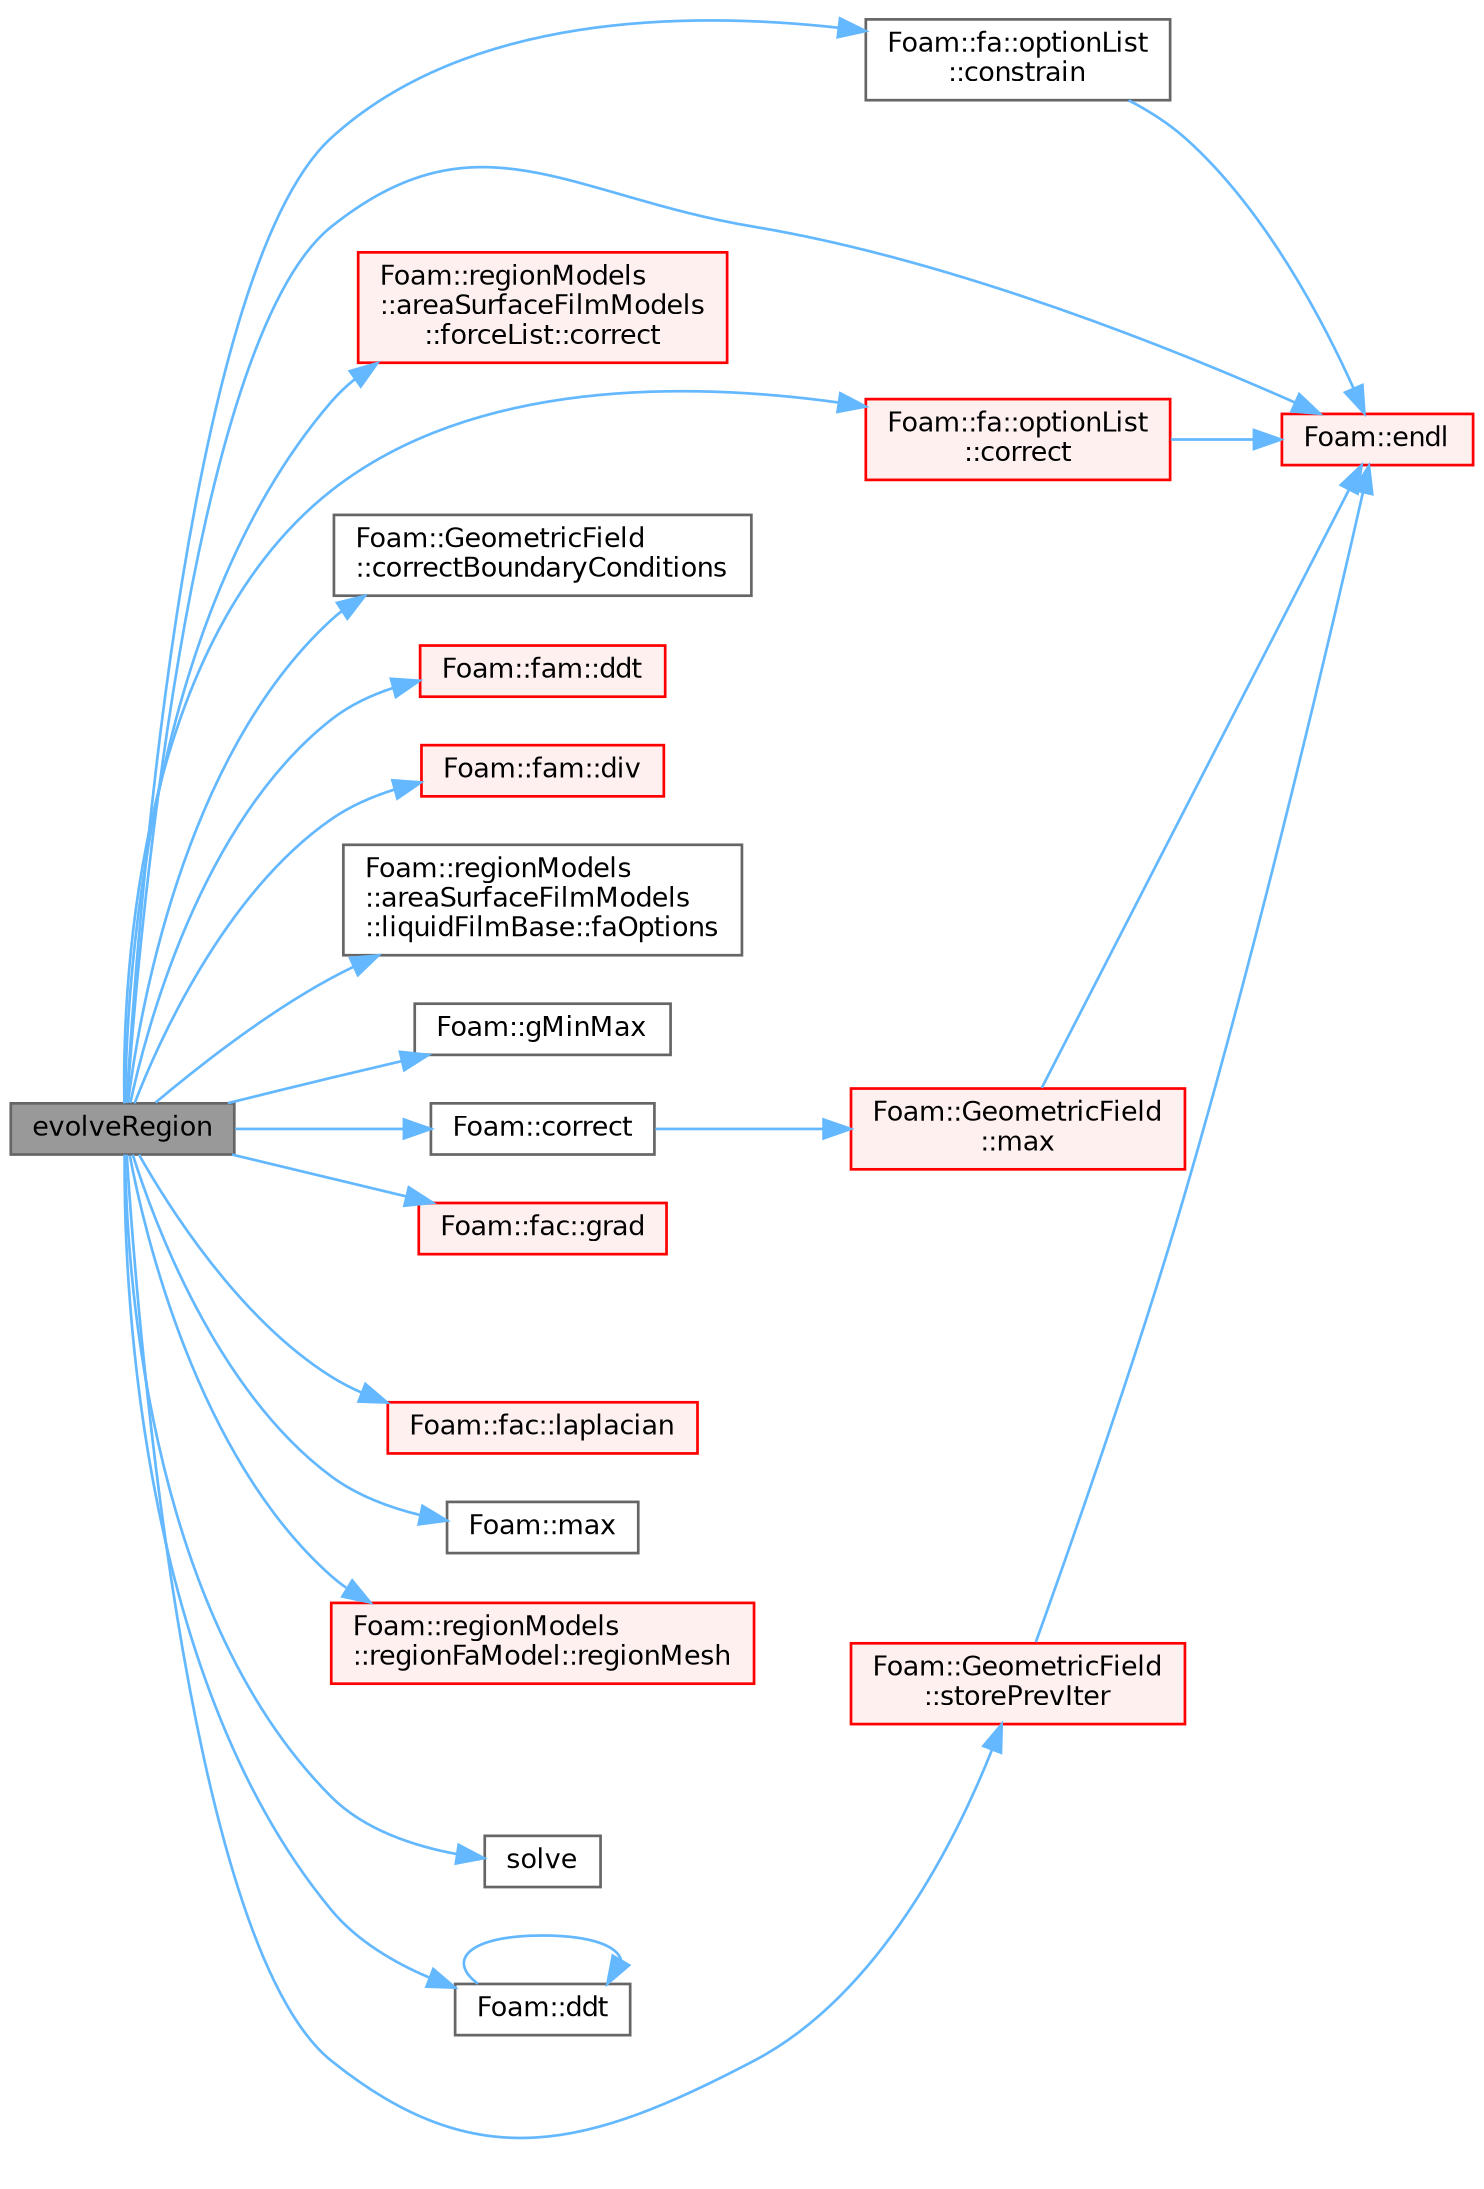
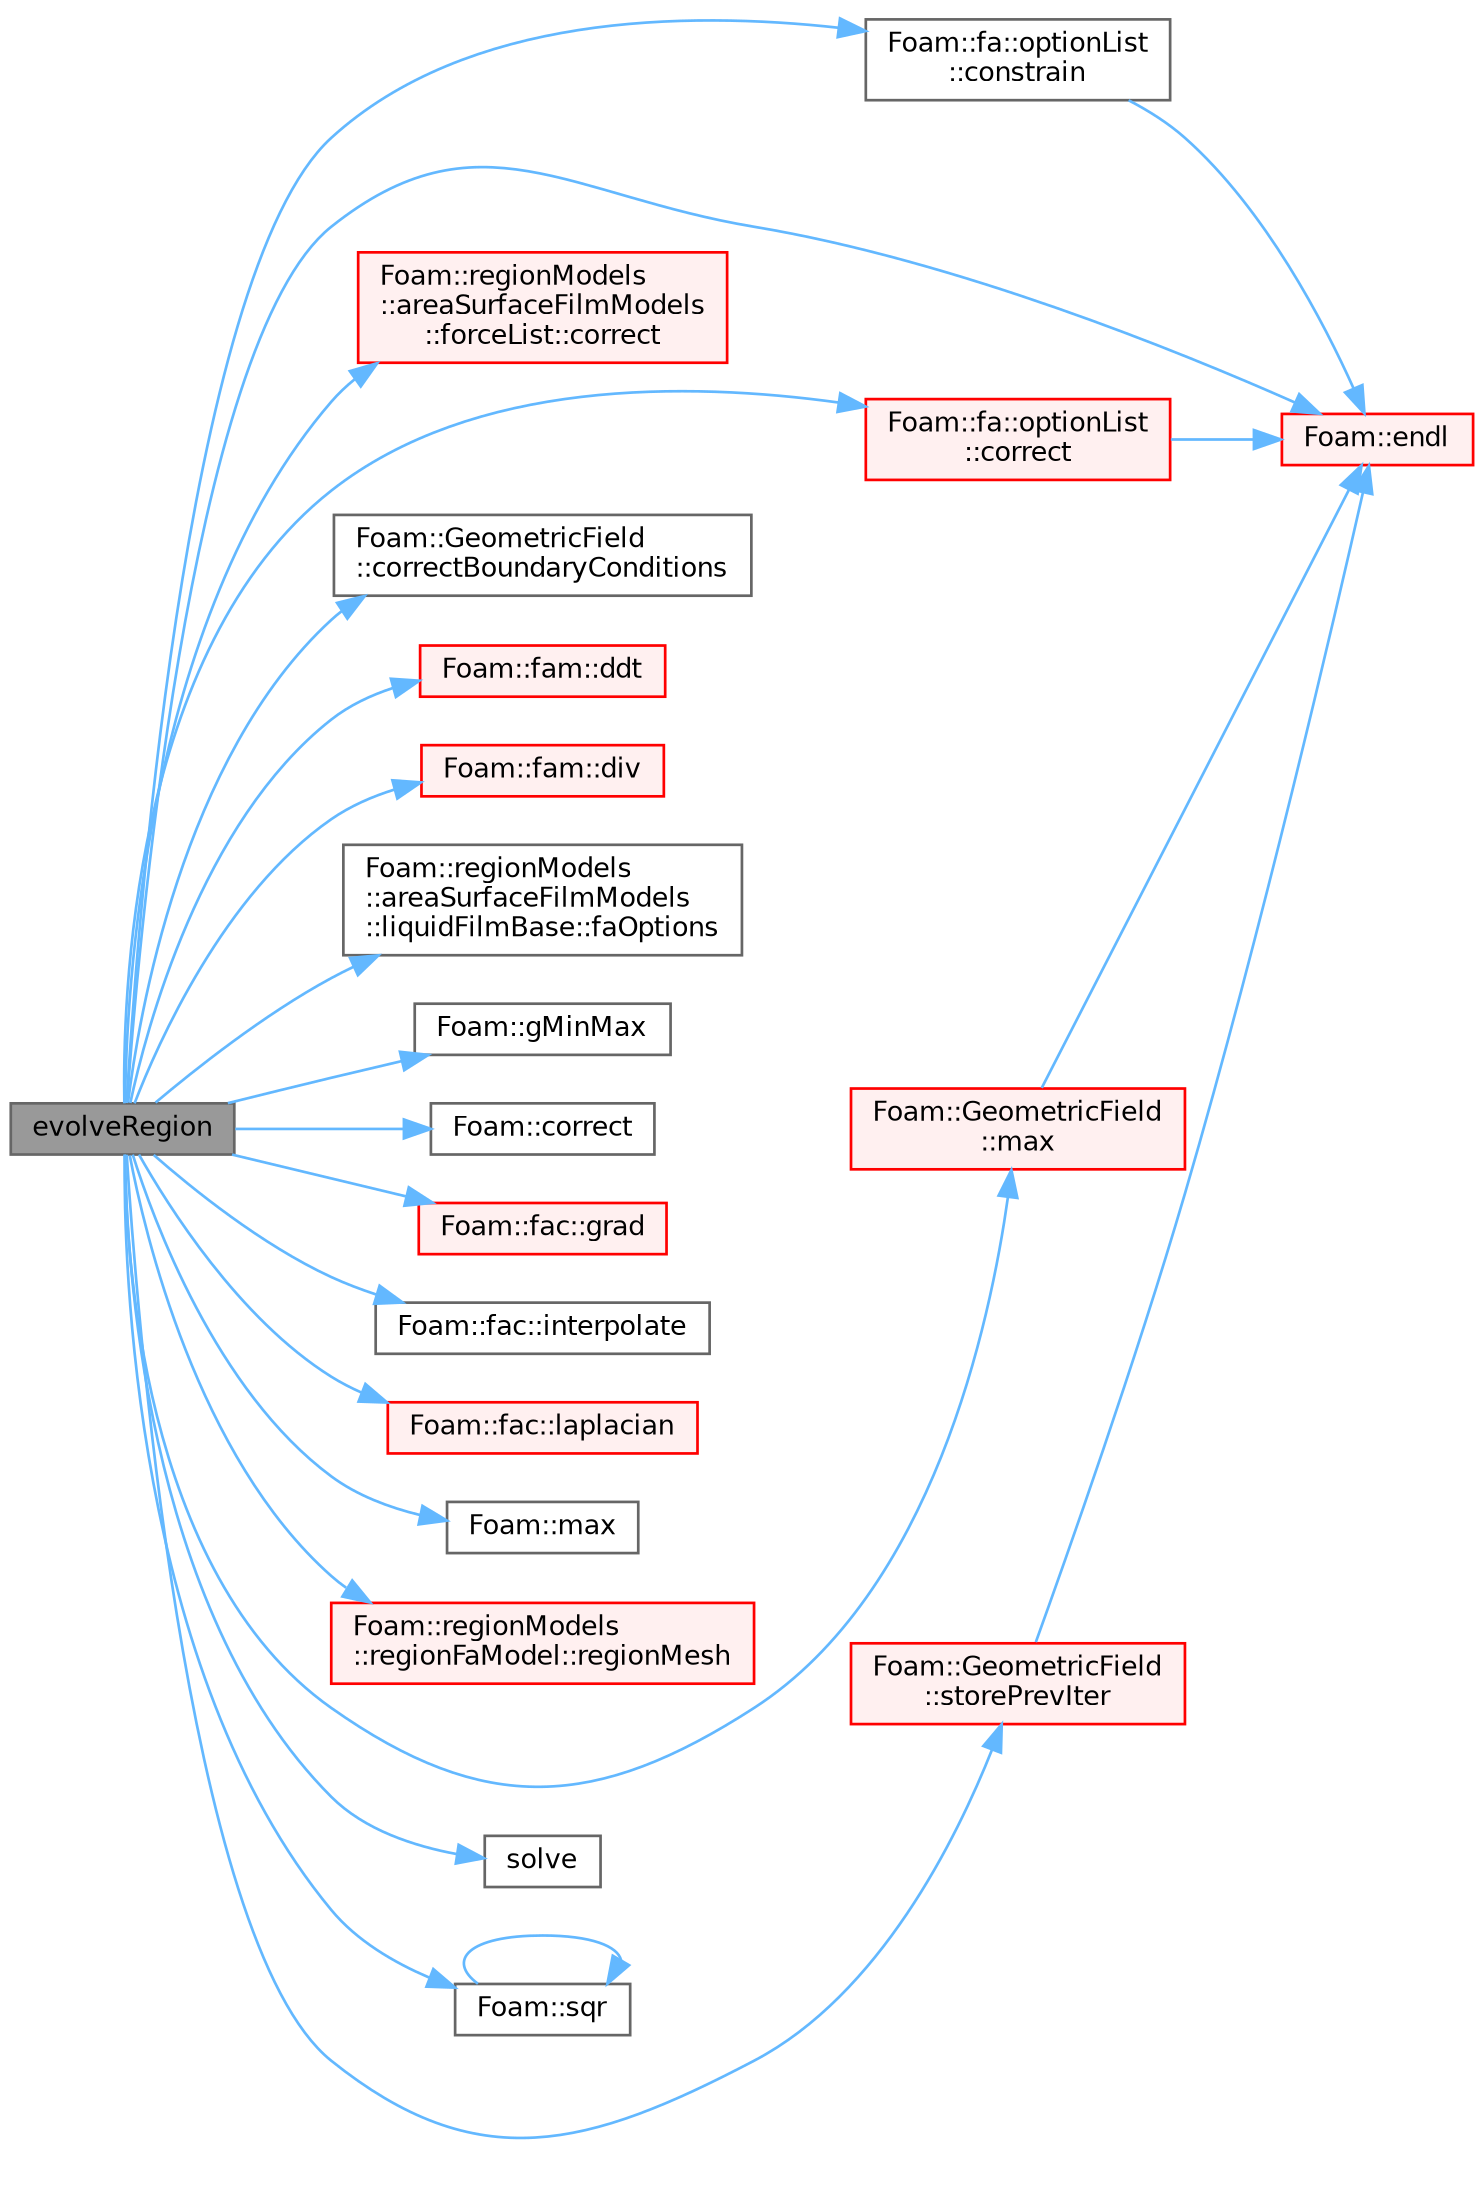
edge "Foam::correct" -> "Foam::GeometricField ::max": now "evolveRegion" -> "Foam::GeometricField ::max"
node "Foam::fac::interpolate": added
node "Foam::ddt": label "Foam::ddt" -> "Foam::sqr"
